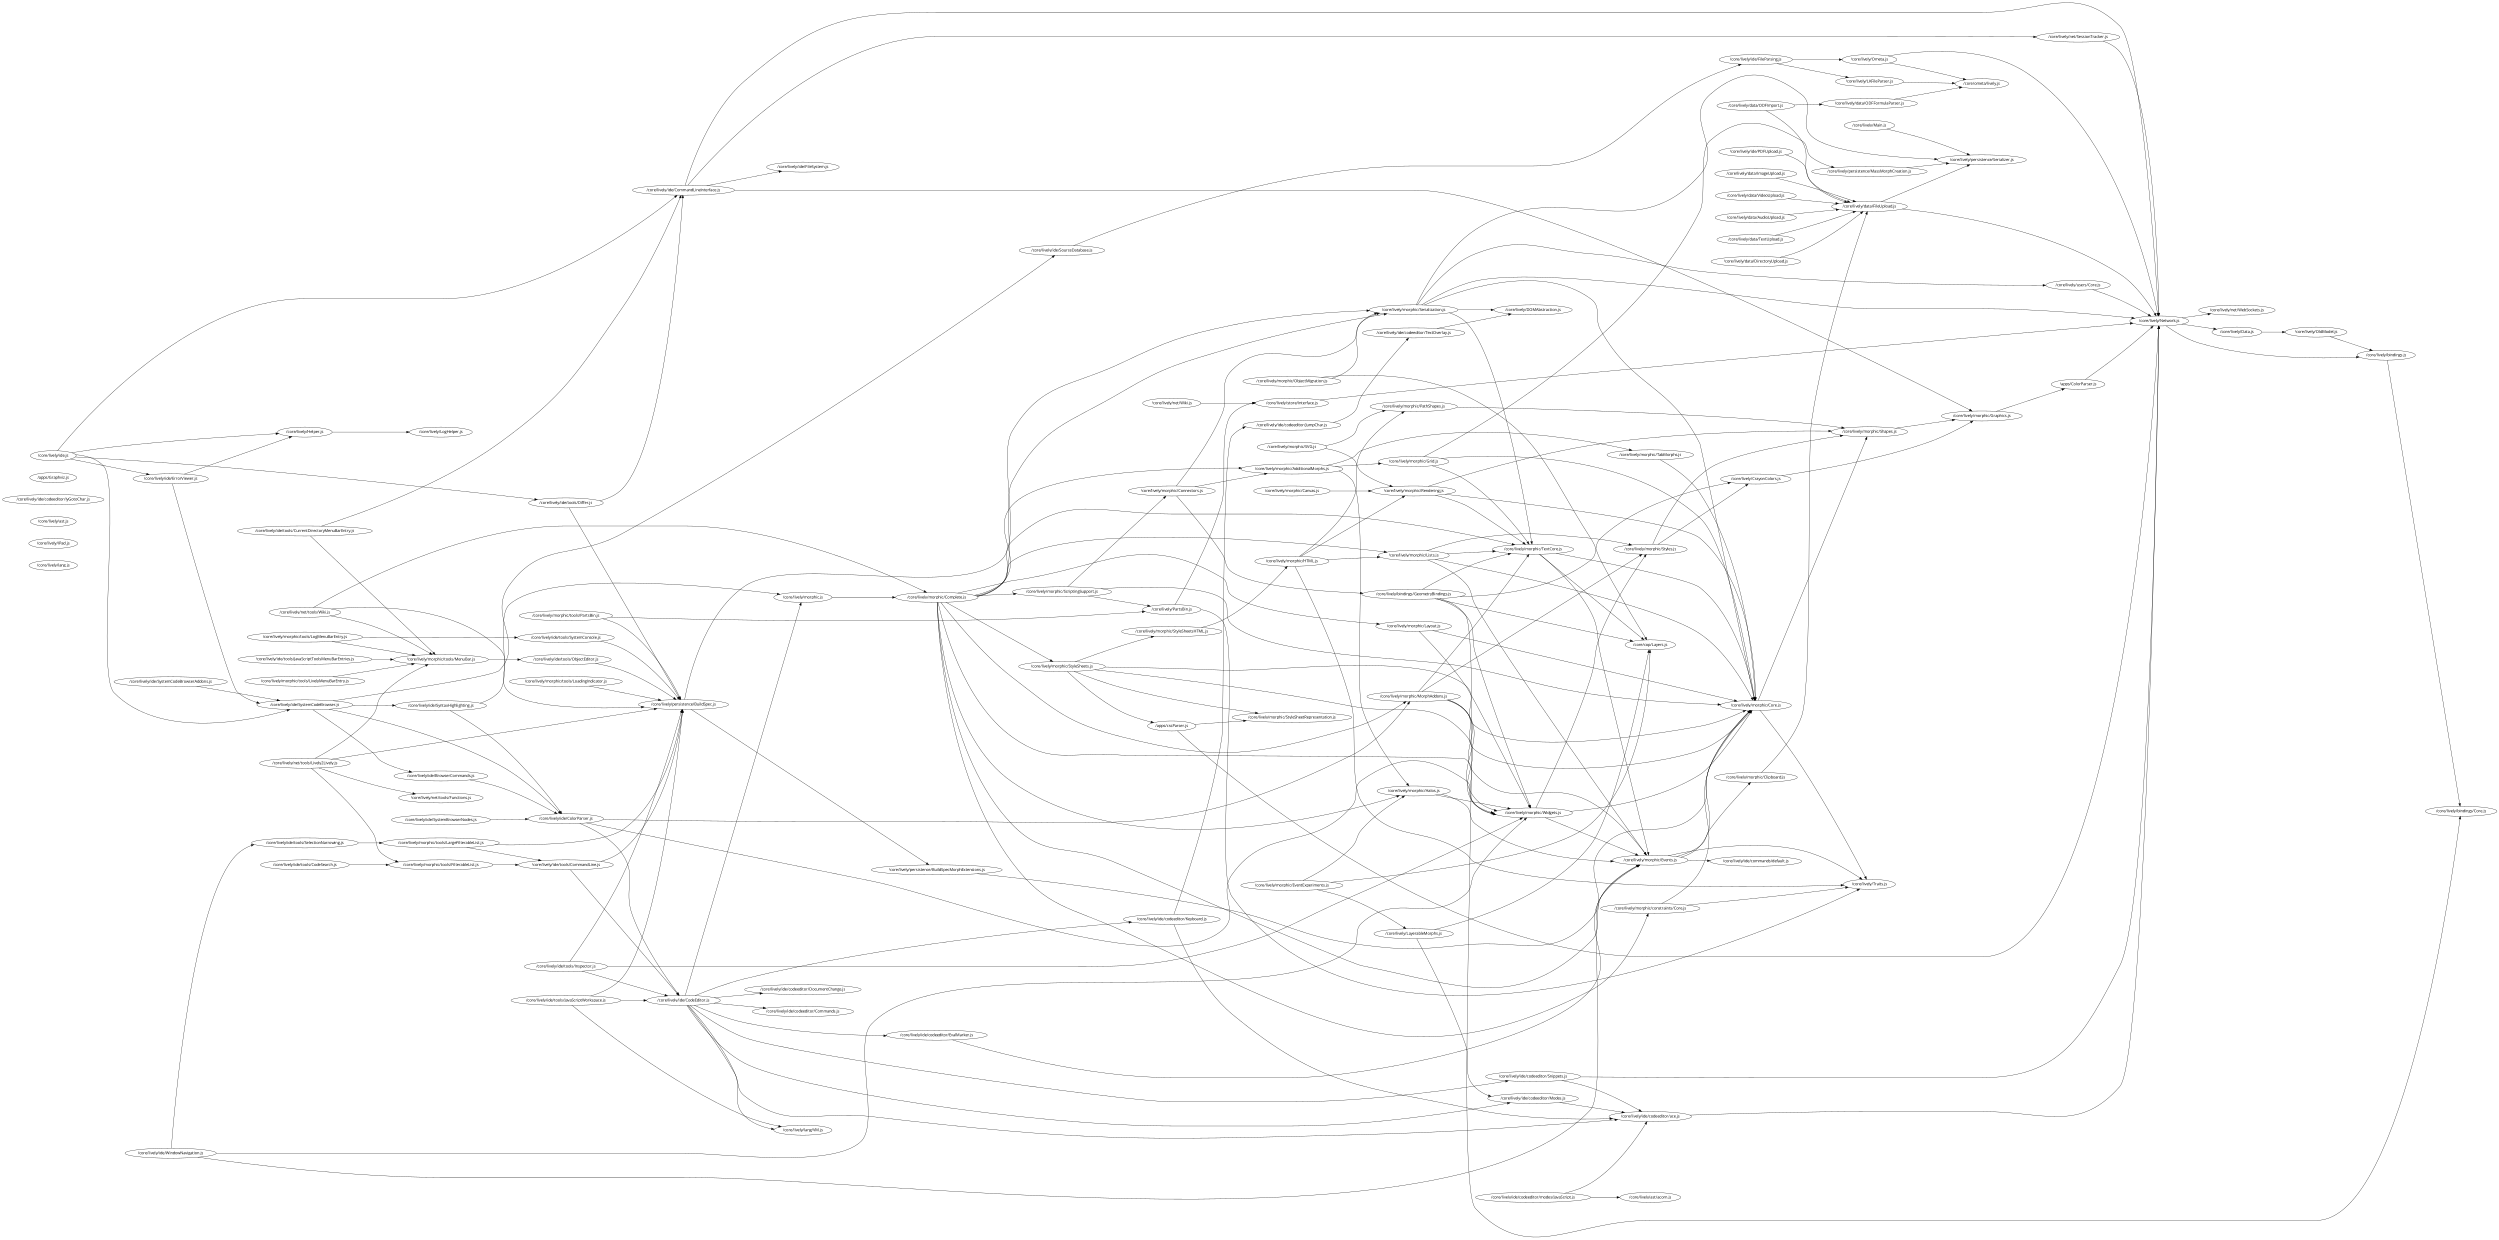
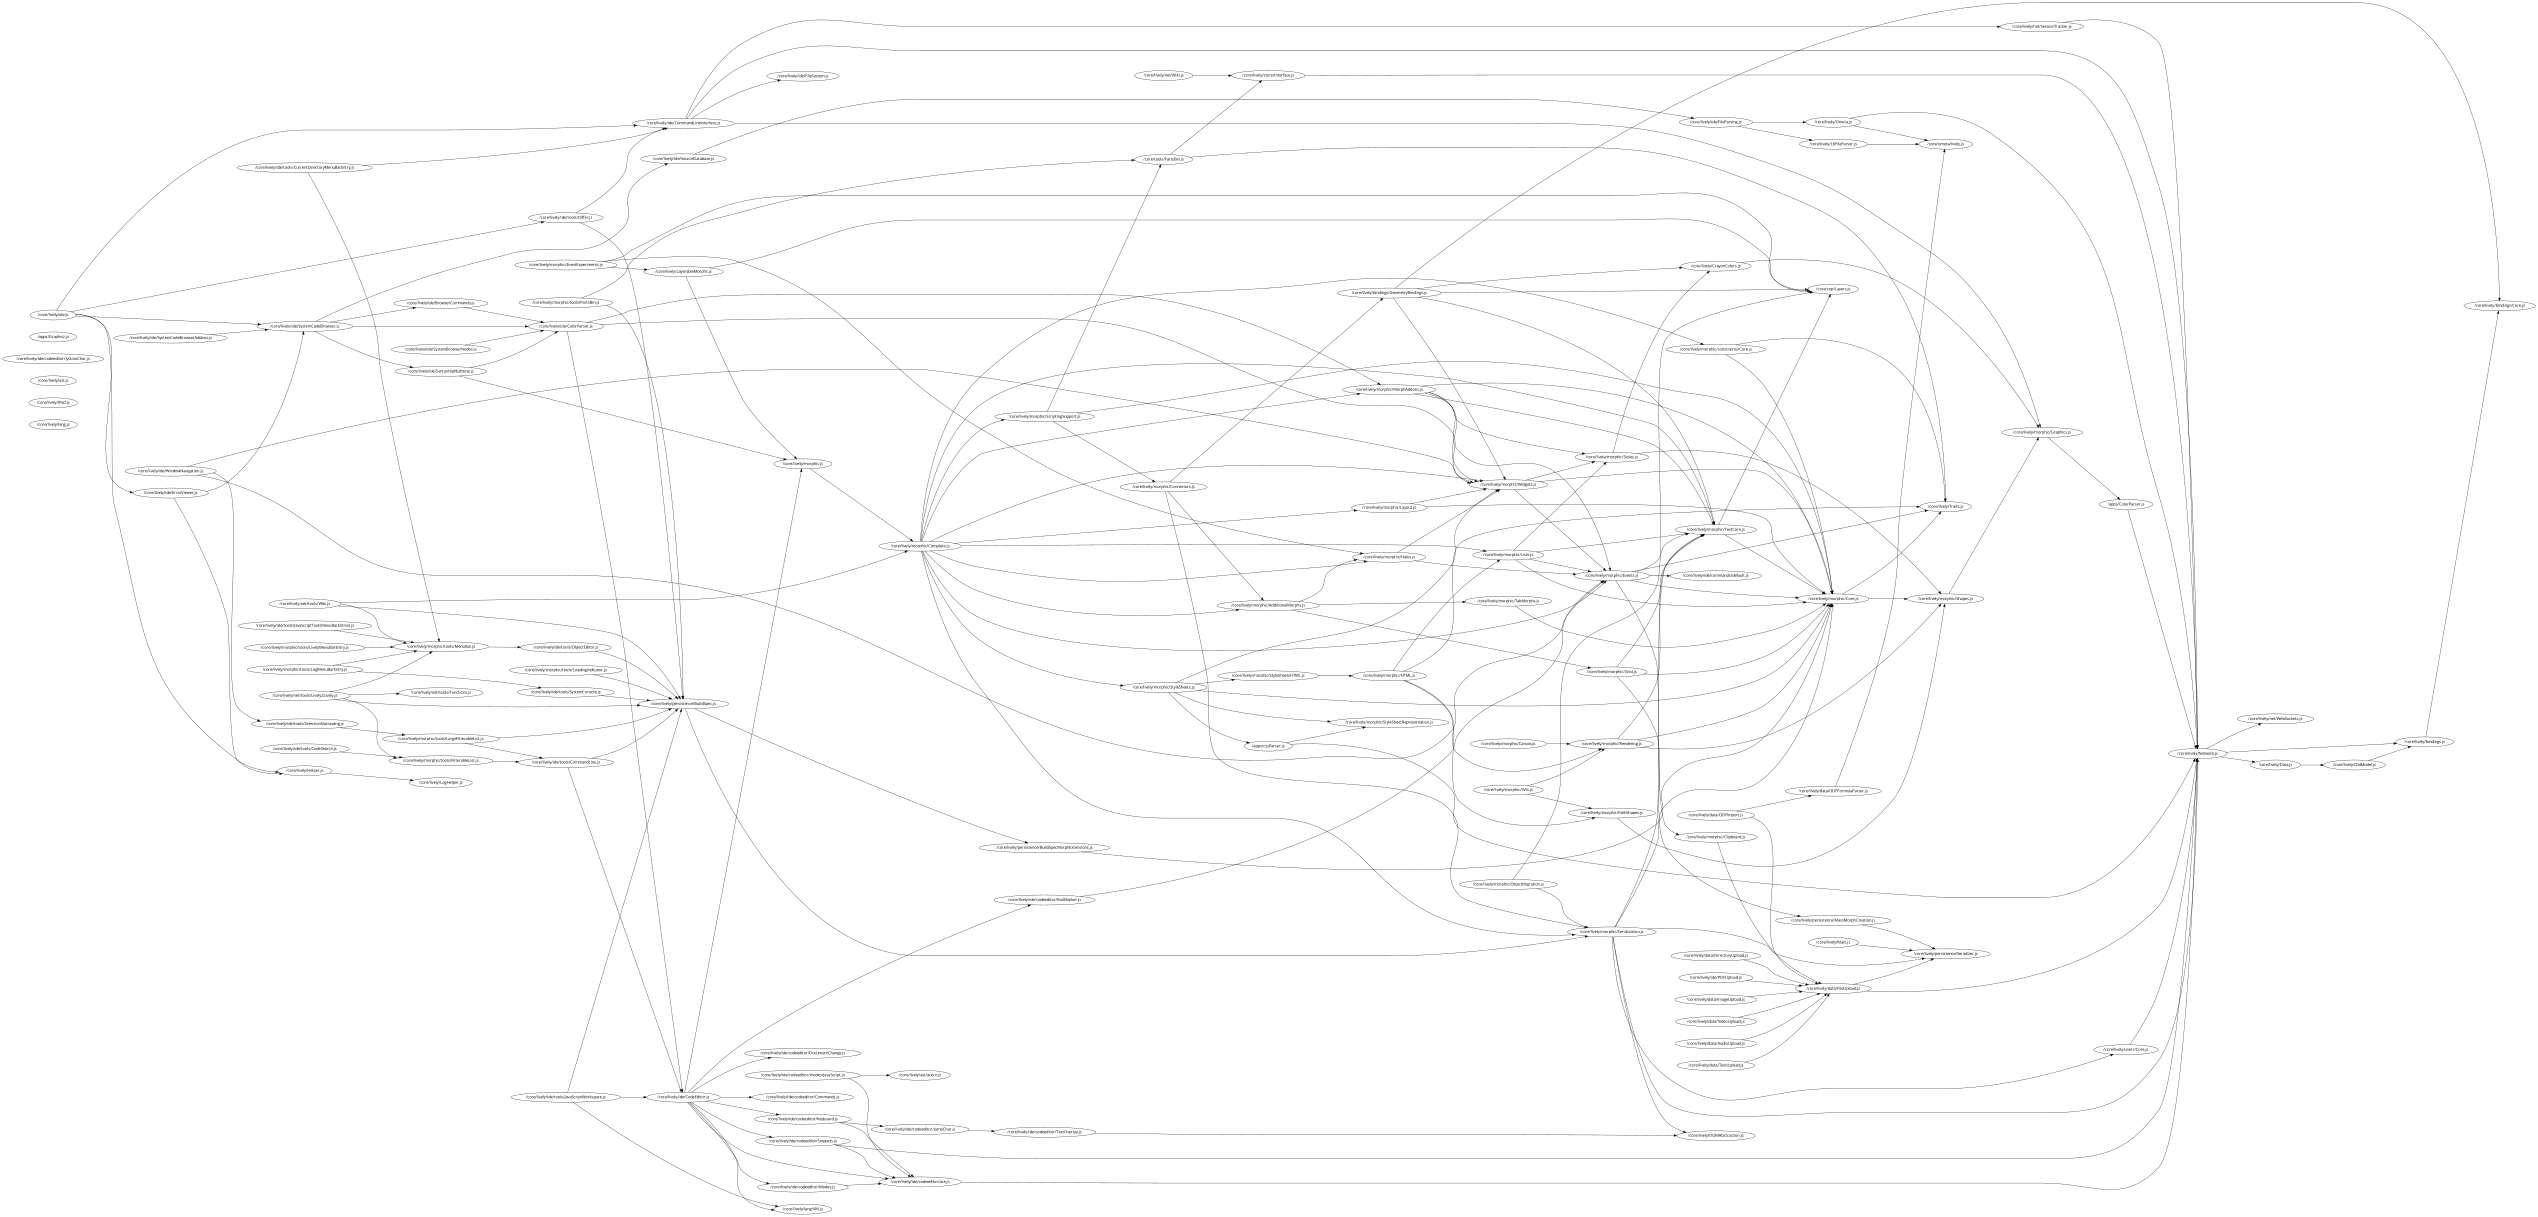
node "/core/lively/PartsBin.js": label "/core/lively/PartsBin.js" -> "/core/tools/PartsBin.js"
edge "/core/lively/morphic/TextCore.js" -> "/core/lively/morphic/Events.js": reversed
node "/core/lively/ide/tools/Inspector.js": removed
edge "/core/lively/LayerableMorphs.js" -> "/core/lively/ide/codeeditor/Modes.js": now "/core/lively/LayerableMorphs.js" -> "/core/lively/morphic.js"
